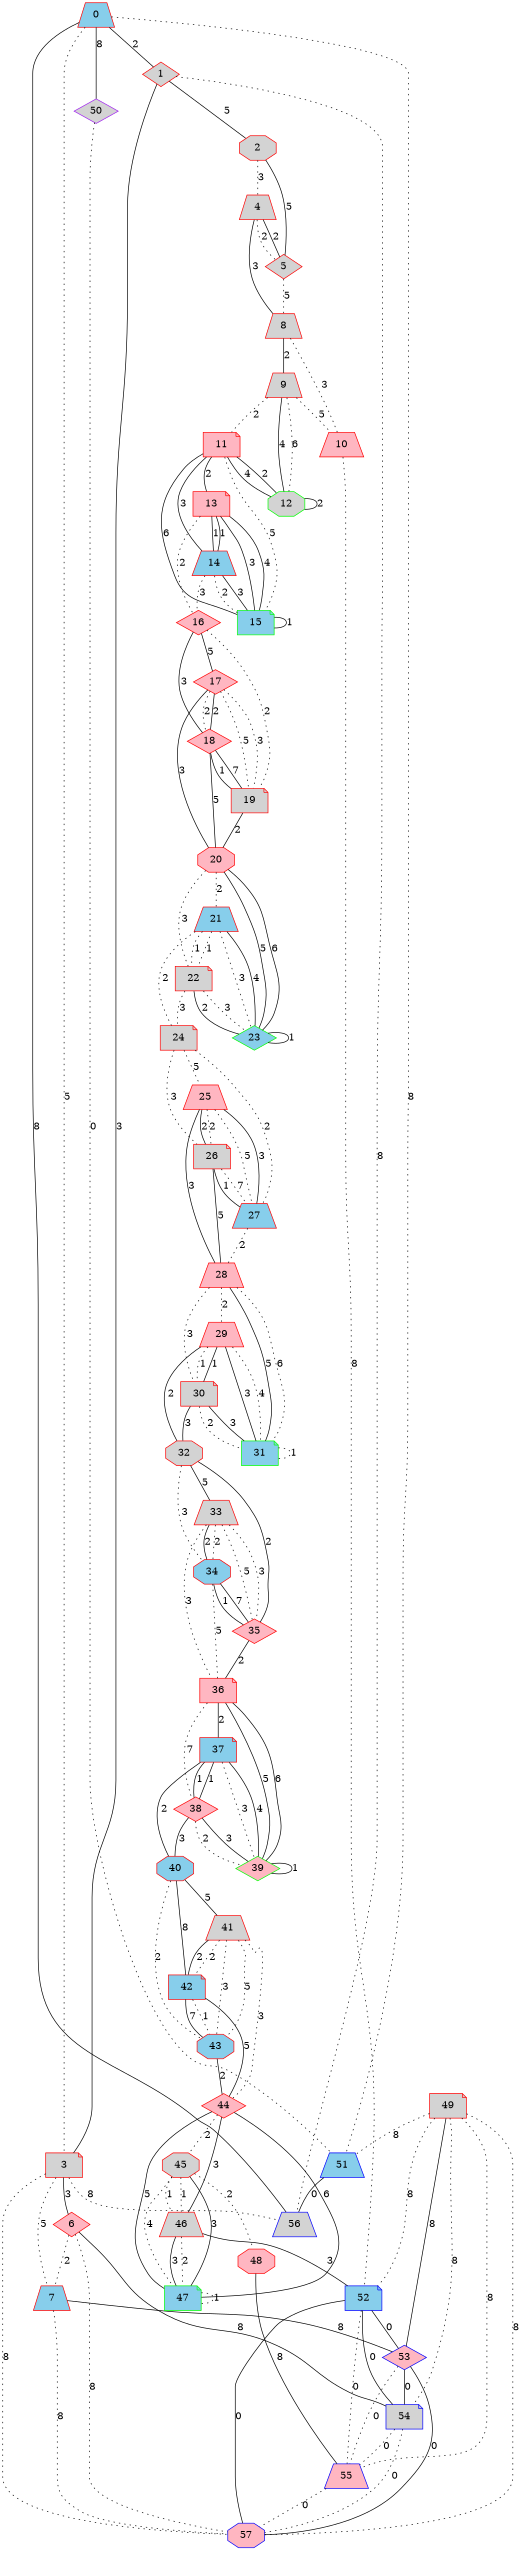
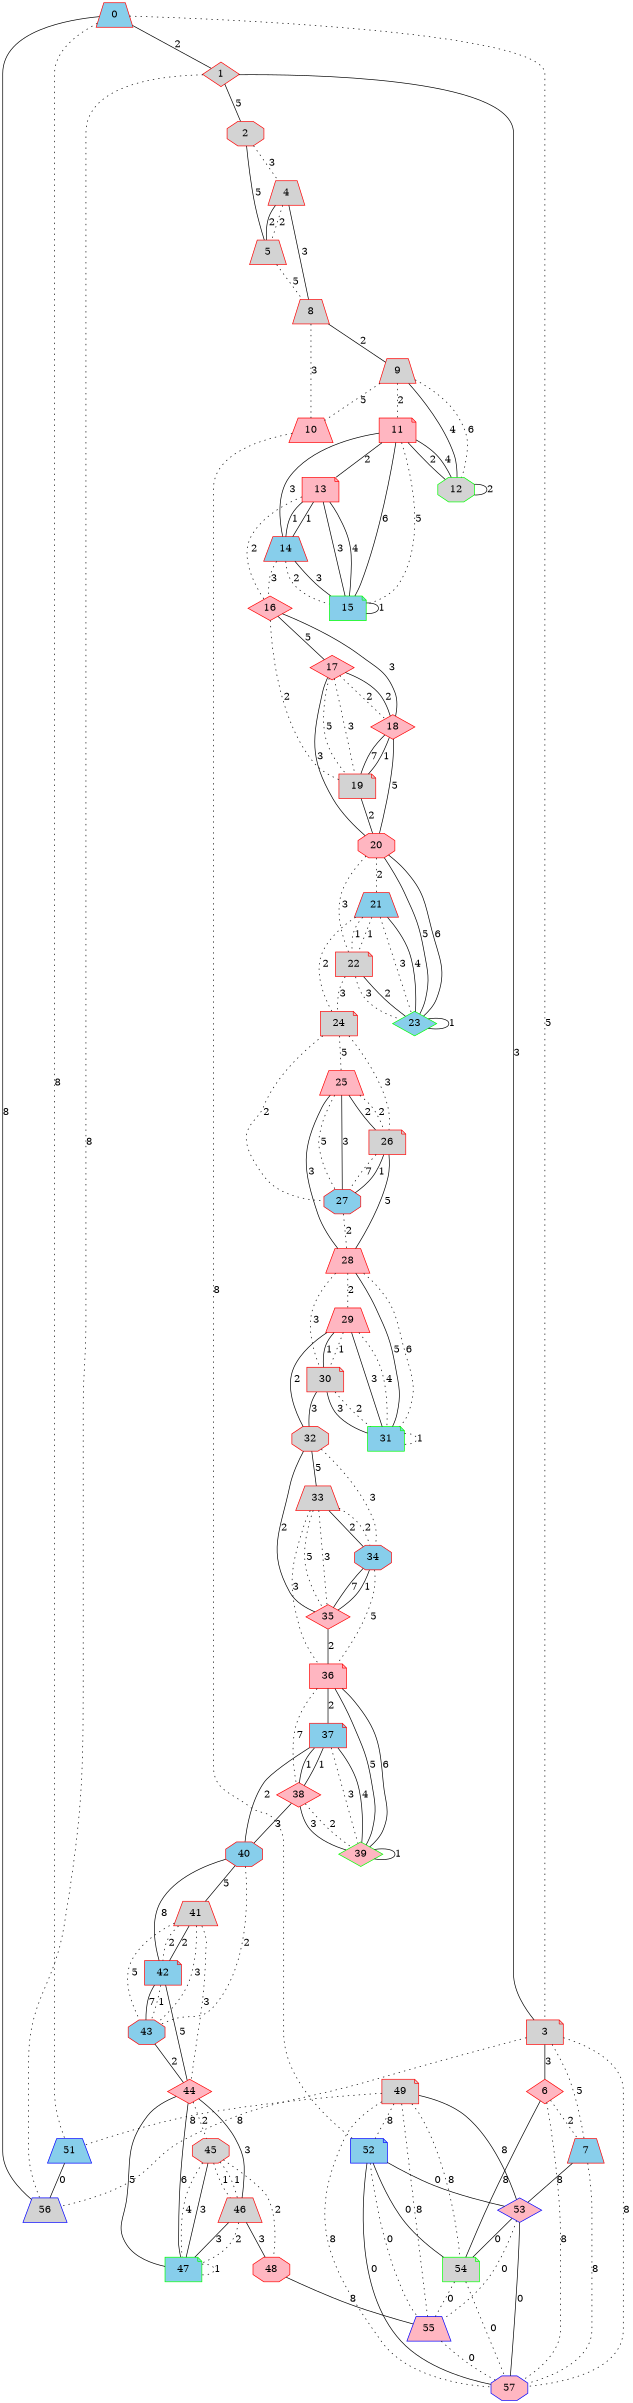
node "50": removed
node "5": shape diamond -> trapezium
node "27": shape trapezium -> octagon
edge "46" -- "52": now "46" -- "48"
node "54": color blue -> green
